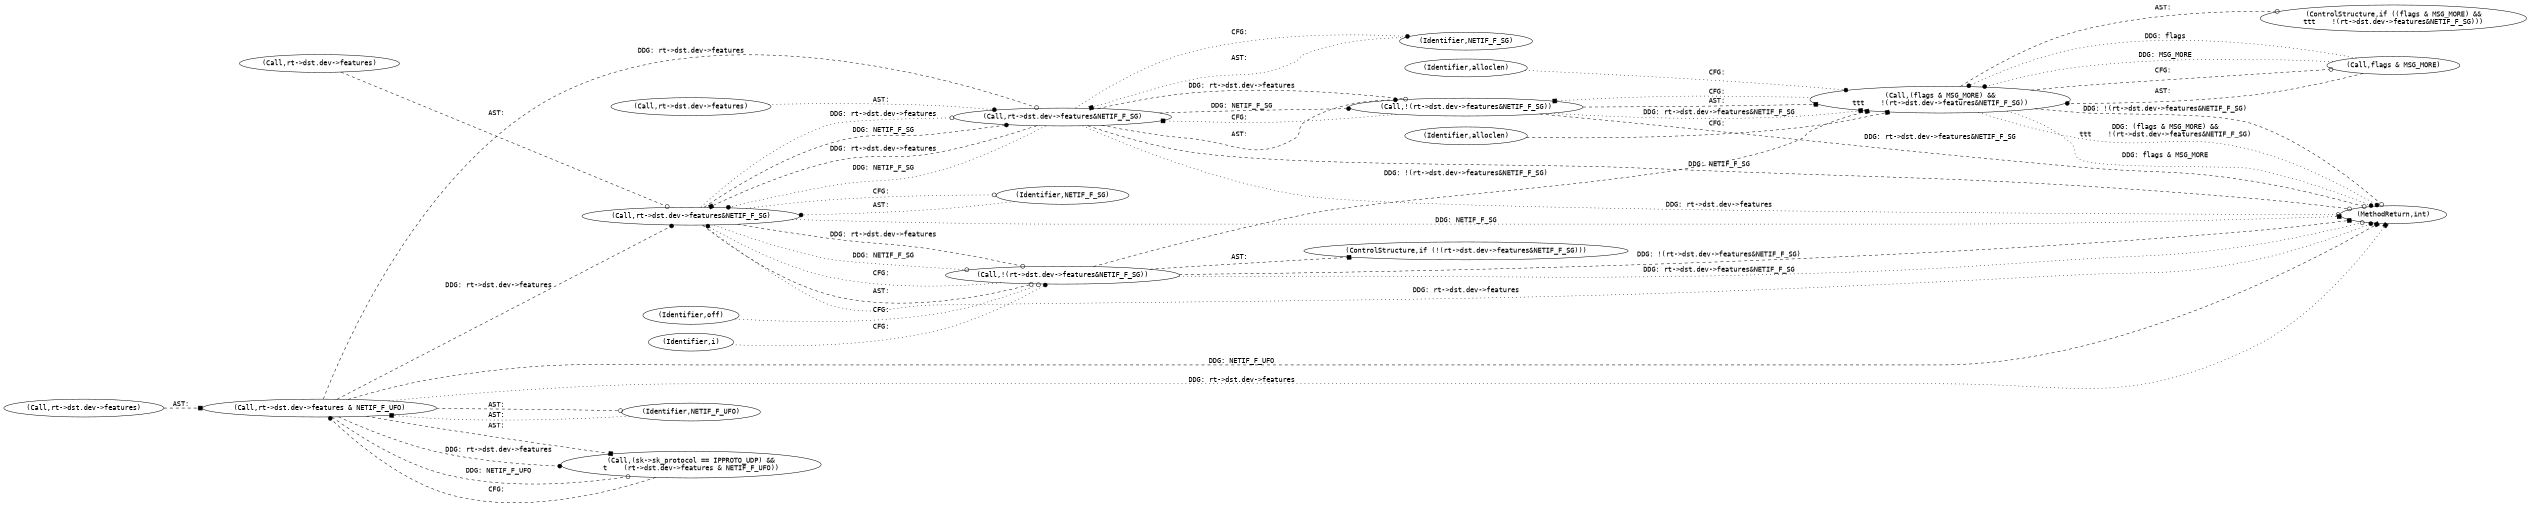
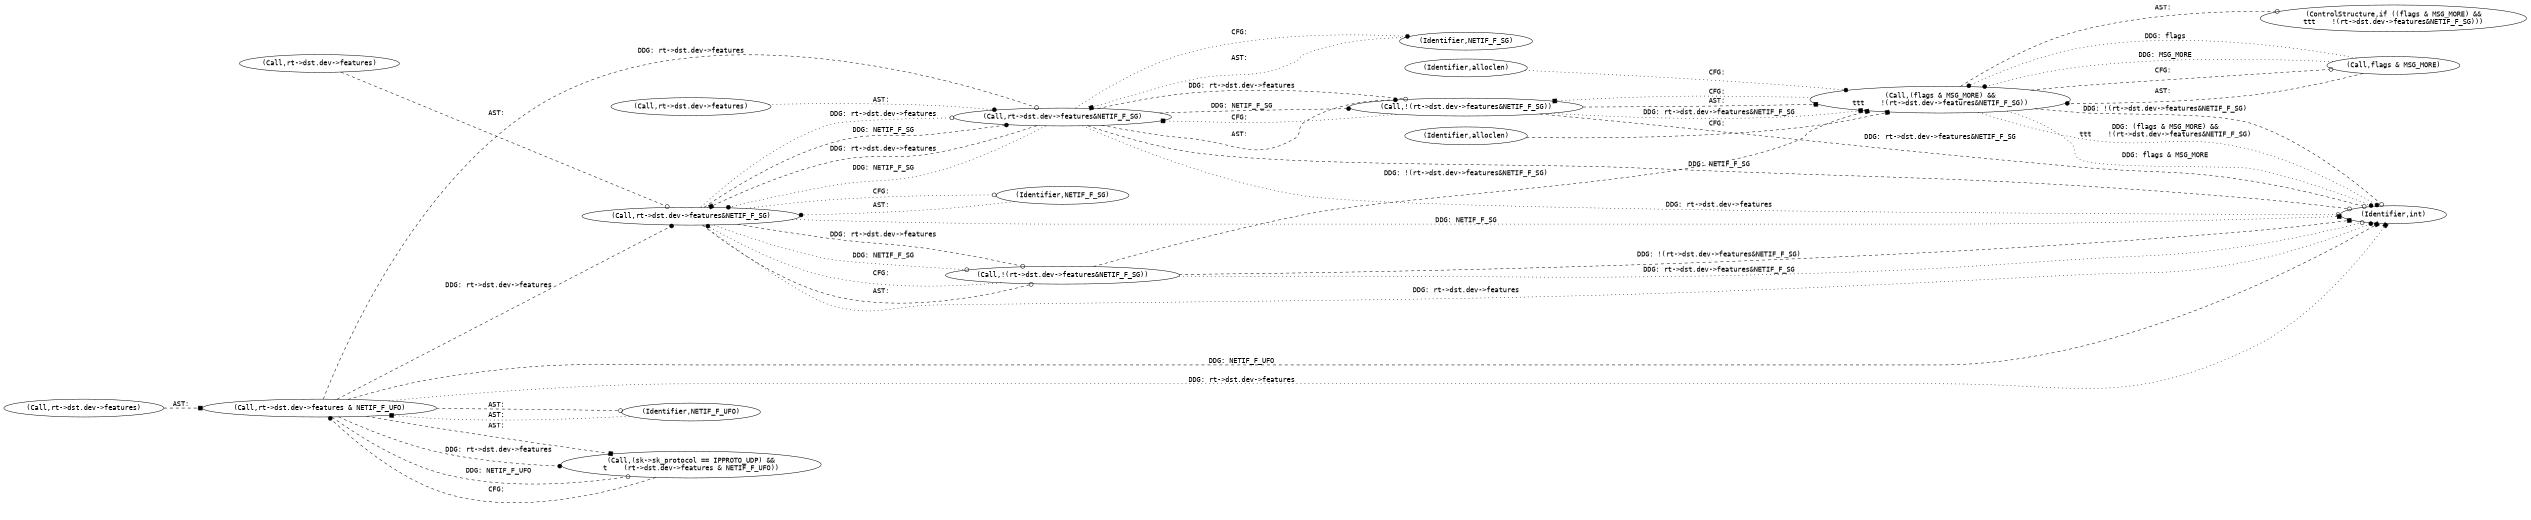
node "(MethodReturn,int)": label "(MethodReturn,int)" -> "(Identifier,int)"
node "(ControlStructure,if (!(rt->dst.dev->features&NETIF_F_SG)))": removed
node "(Identifier,off)": removed
node "(Identifier,i)": removed
